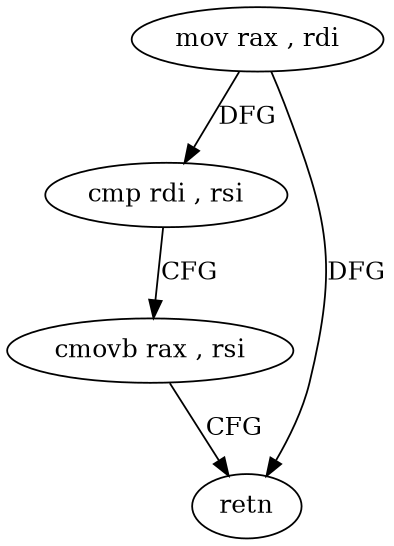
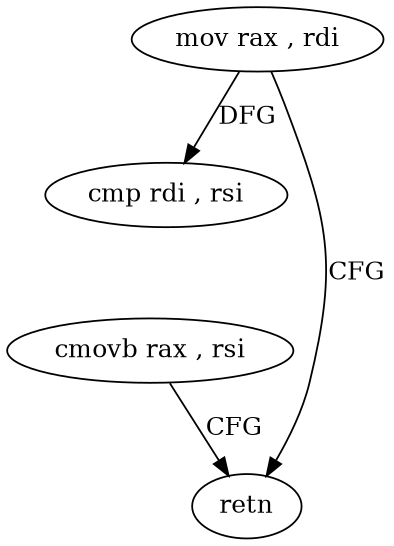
edge "cmp rdi , rsi" -> "cmovb rax , rsi": removed, label "CFG"
edge "mov rax , rdi" -> "retn": label "DFG" -> "CFG"
